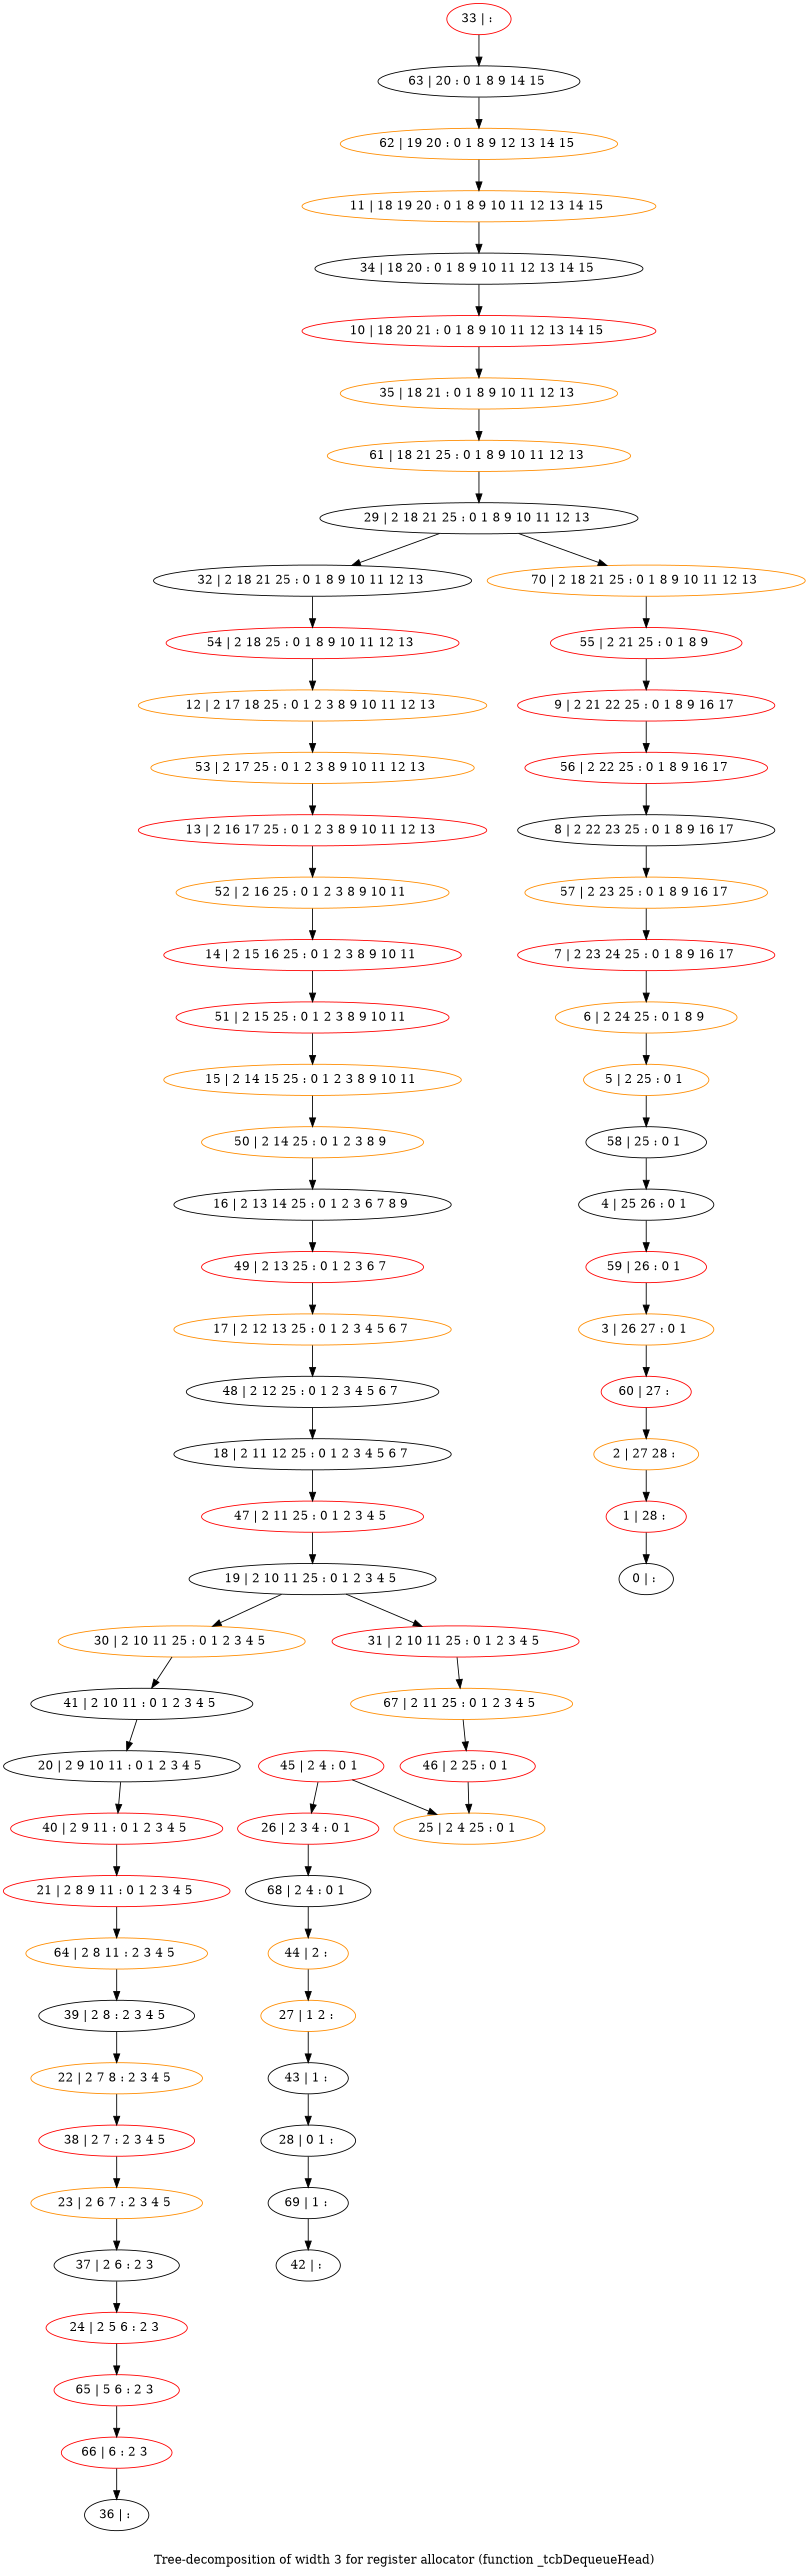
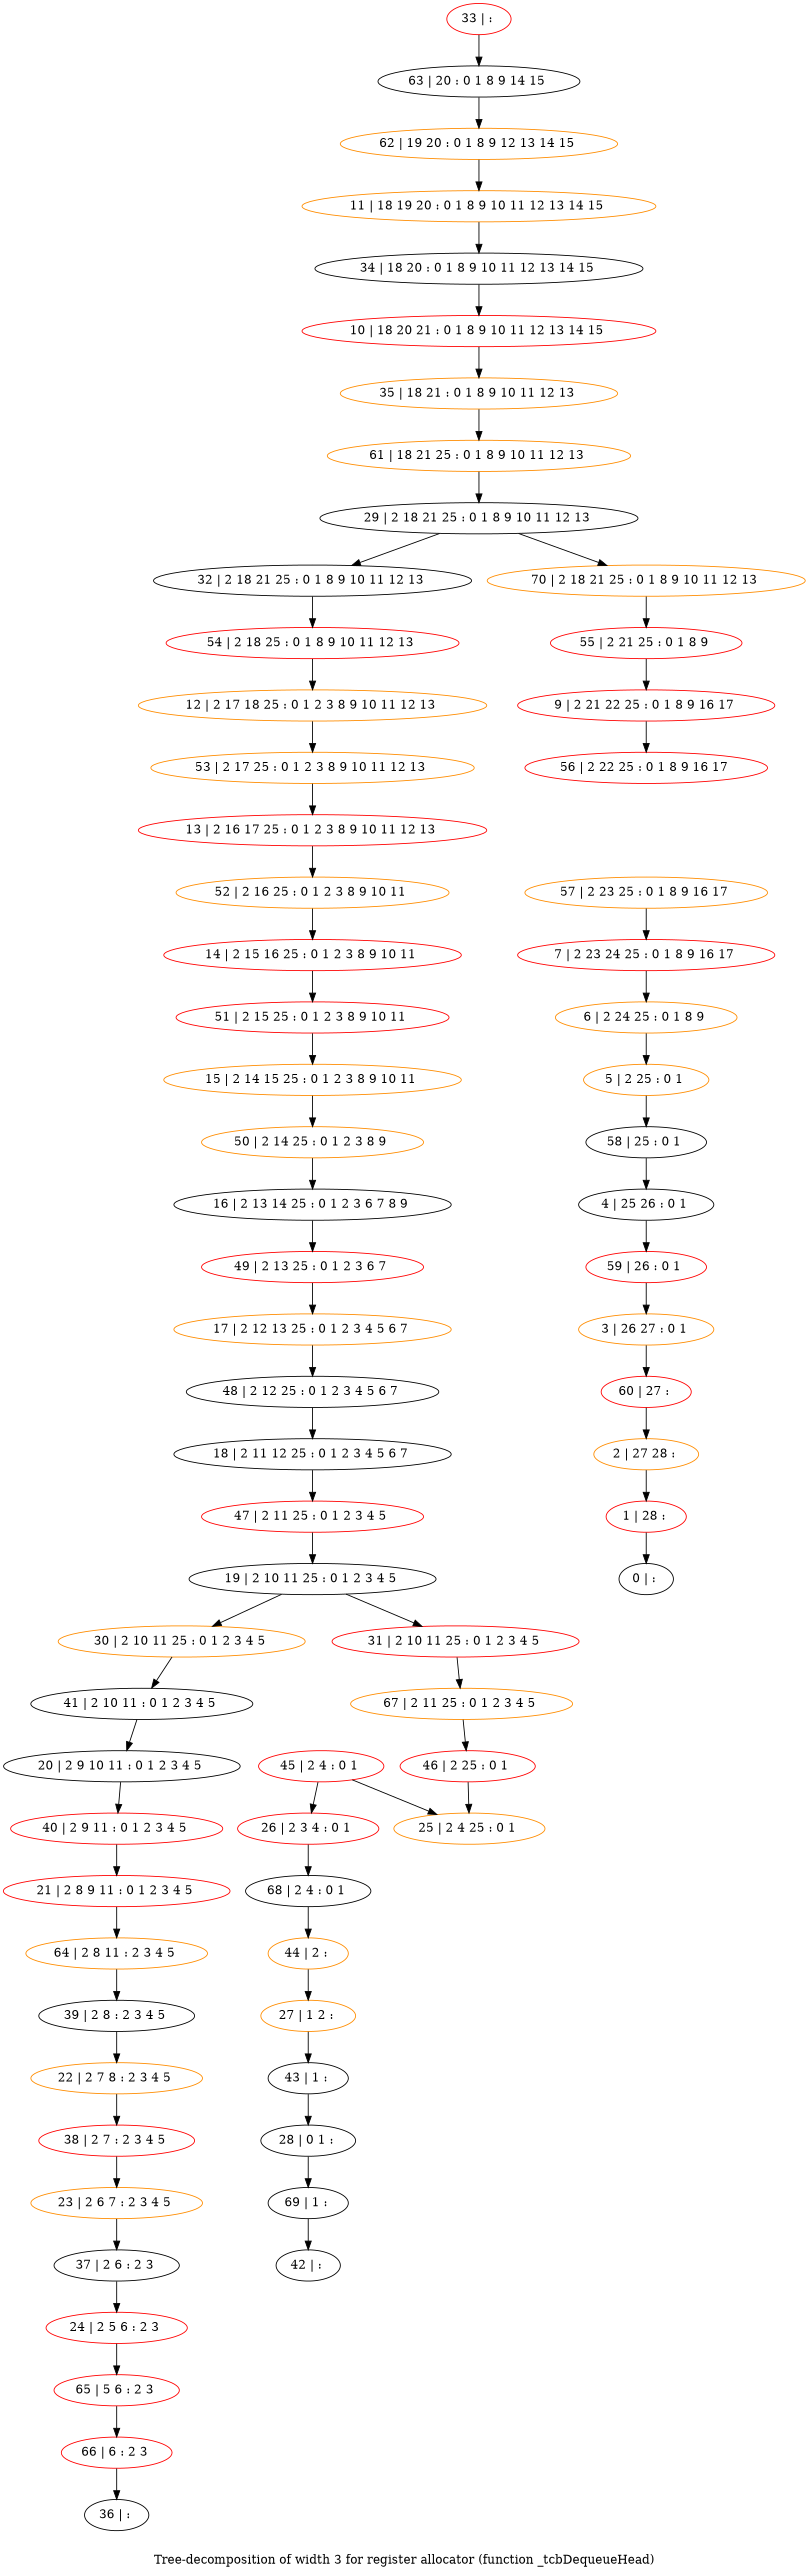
node "8 | 2 22 23 25 : 0 1 8 9 16 17": removed
